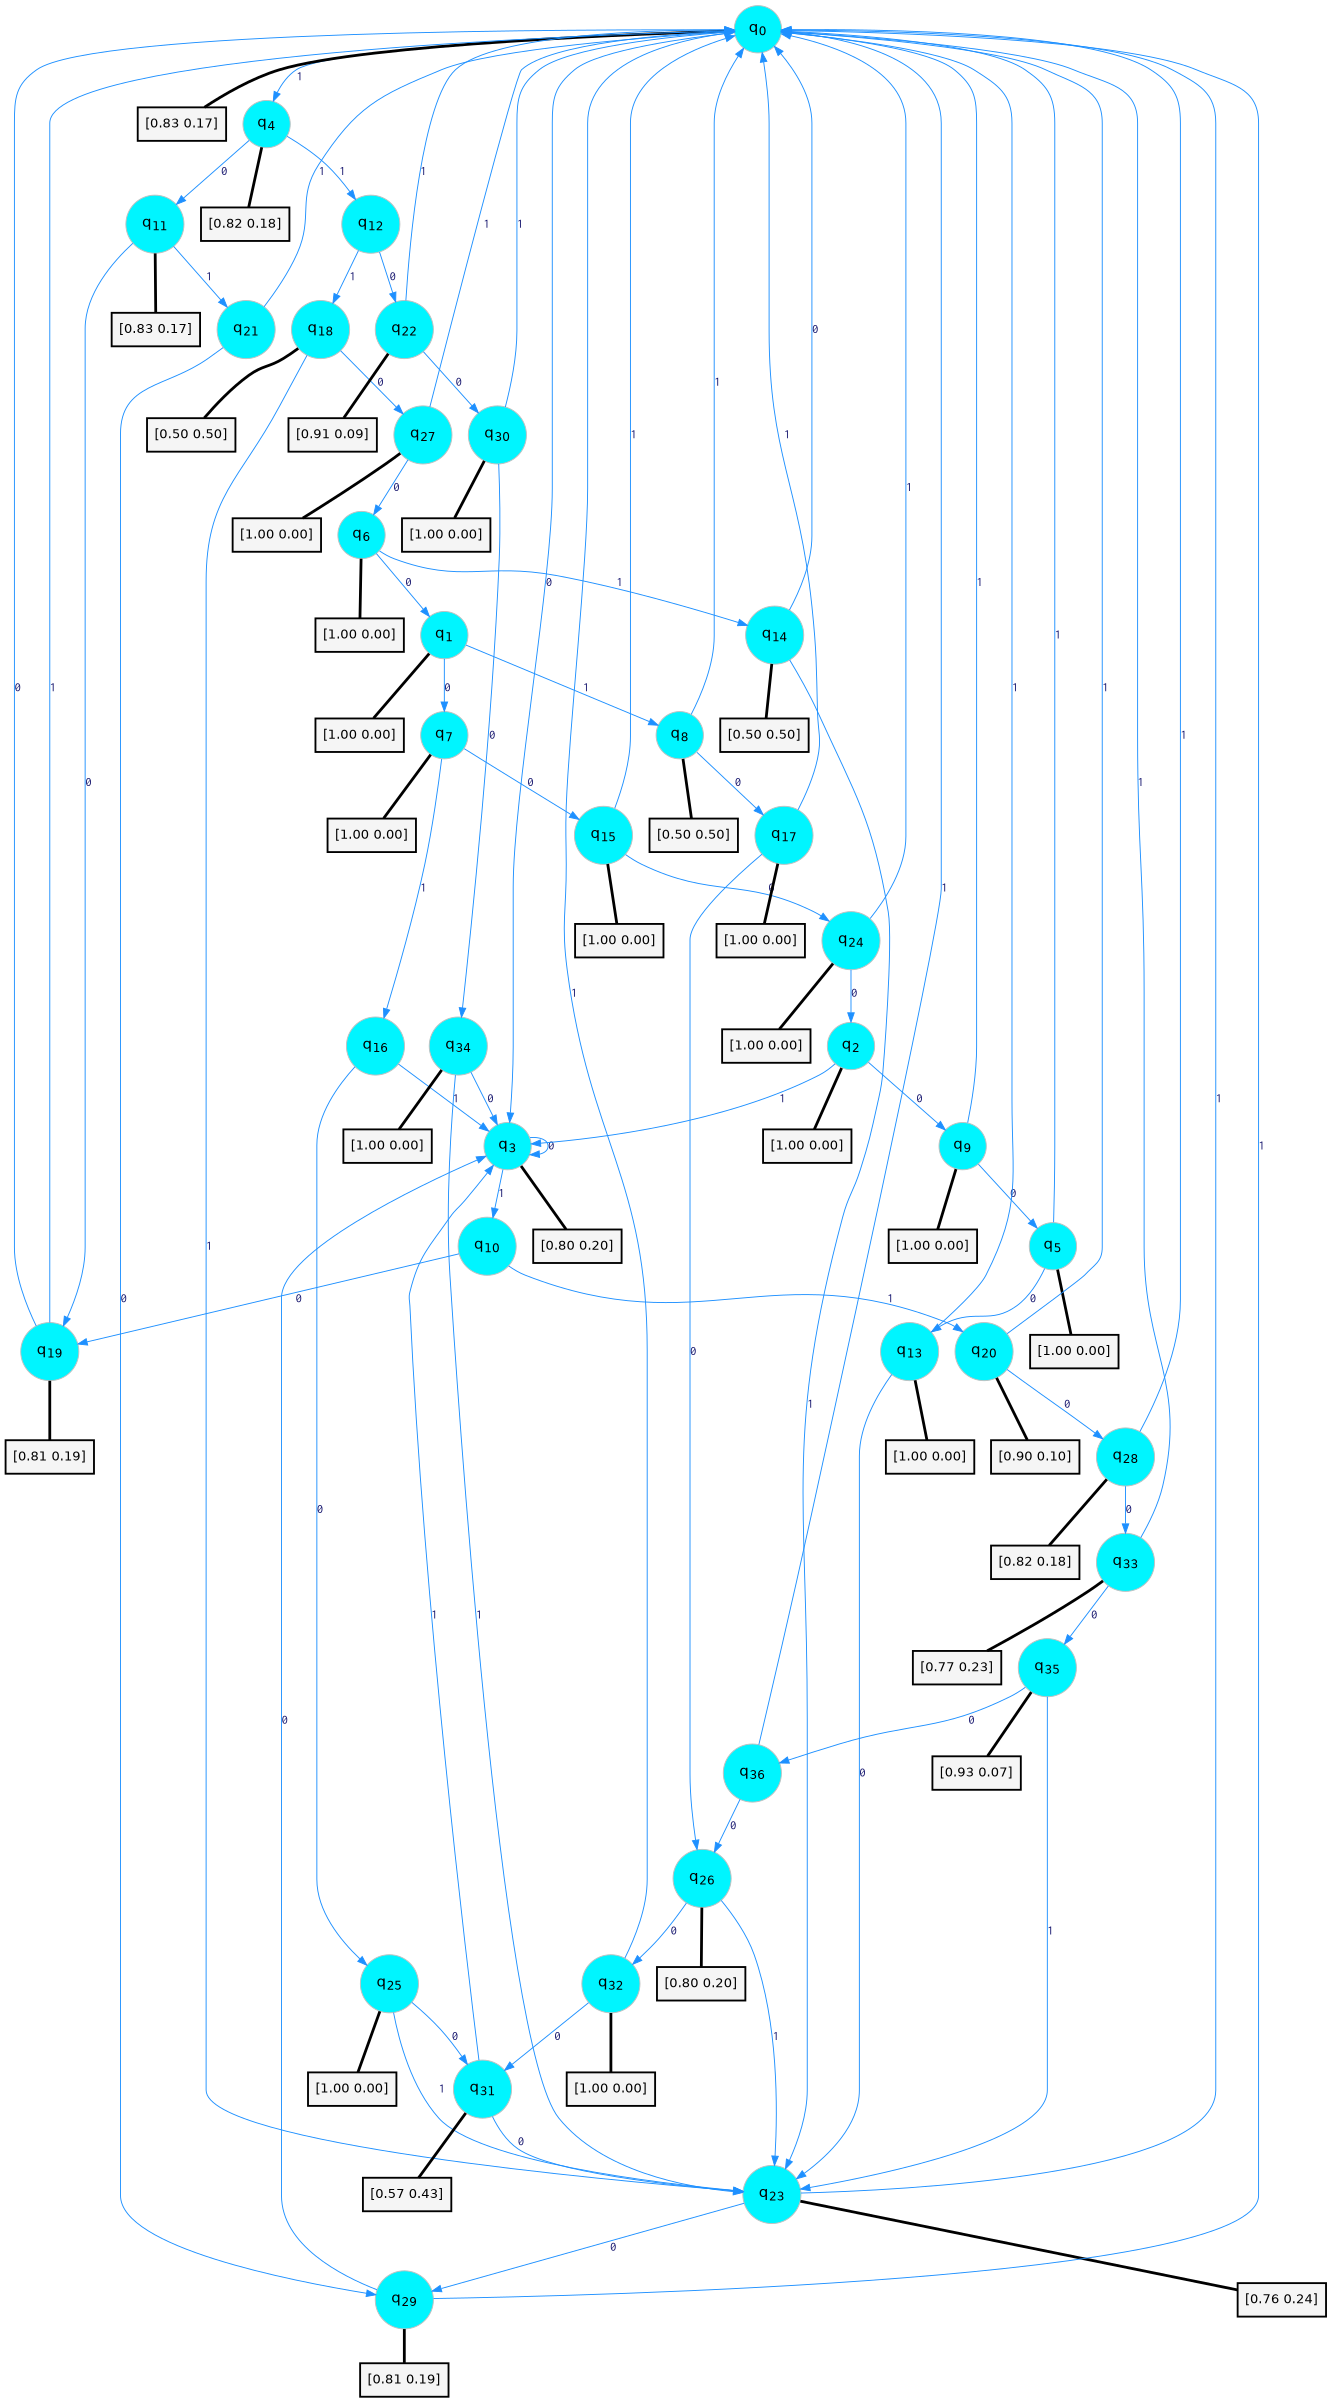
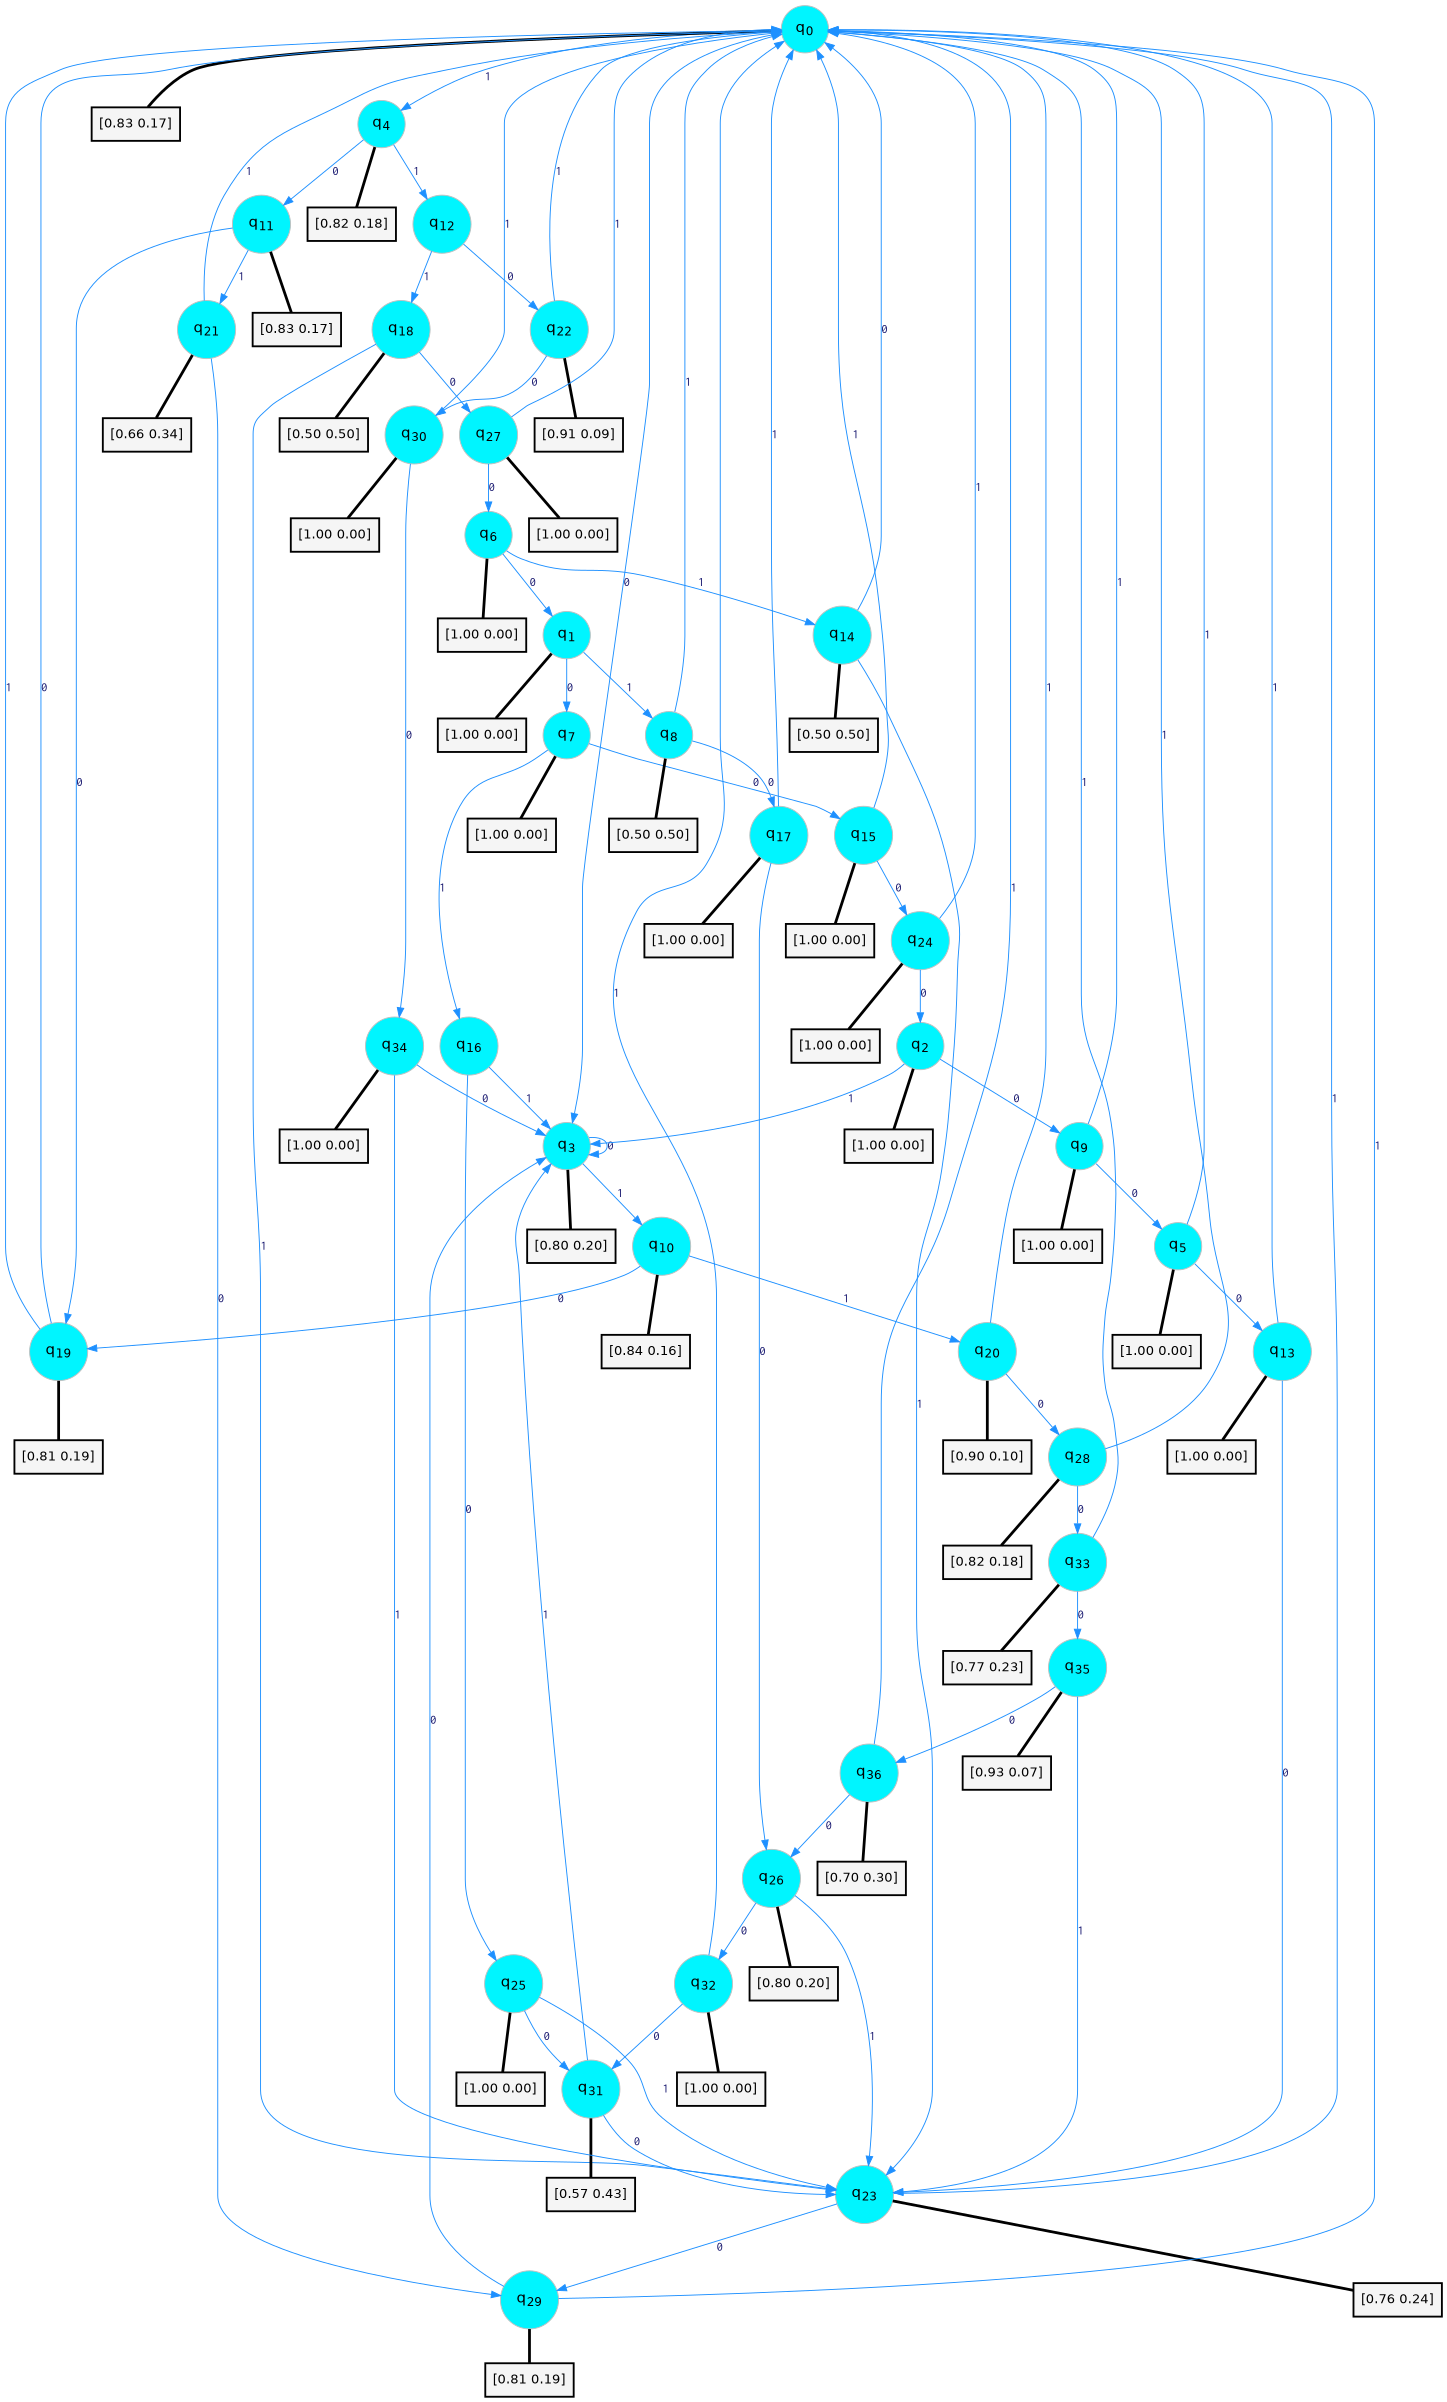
node "[0.66 0.34]": added
node "[0.84 0.16]": added
node "[0.70 0.30]": added
